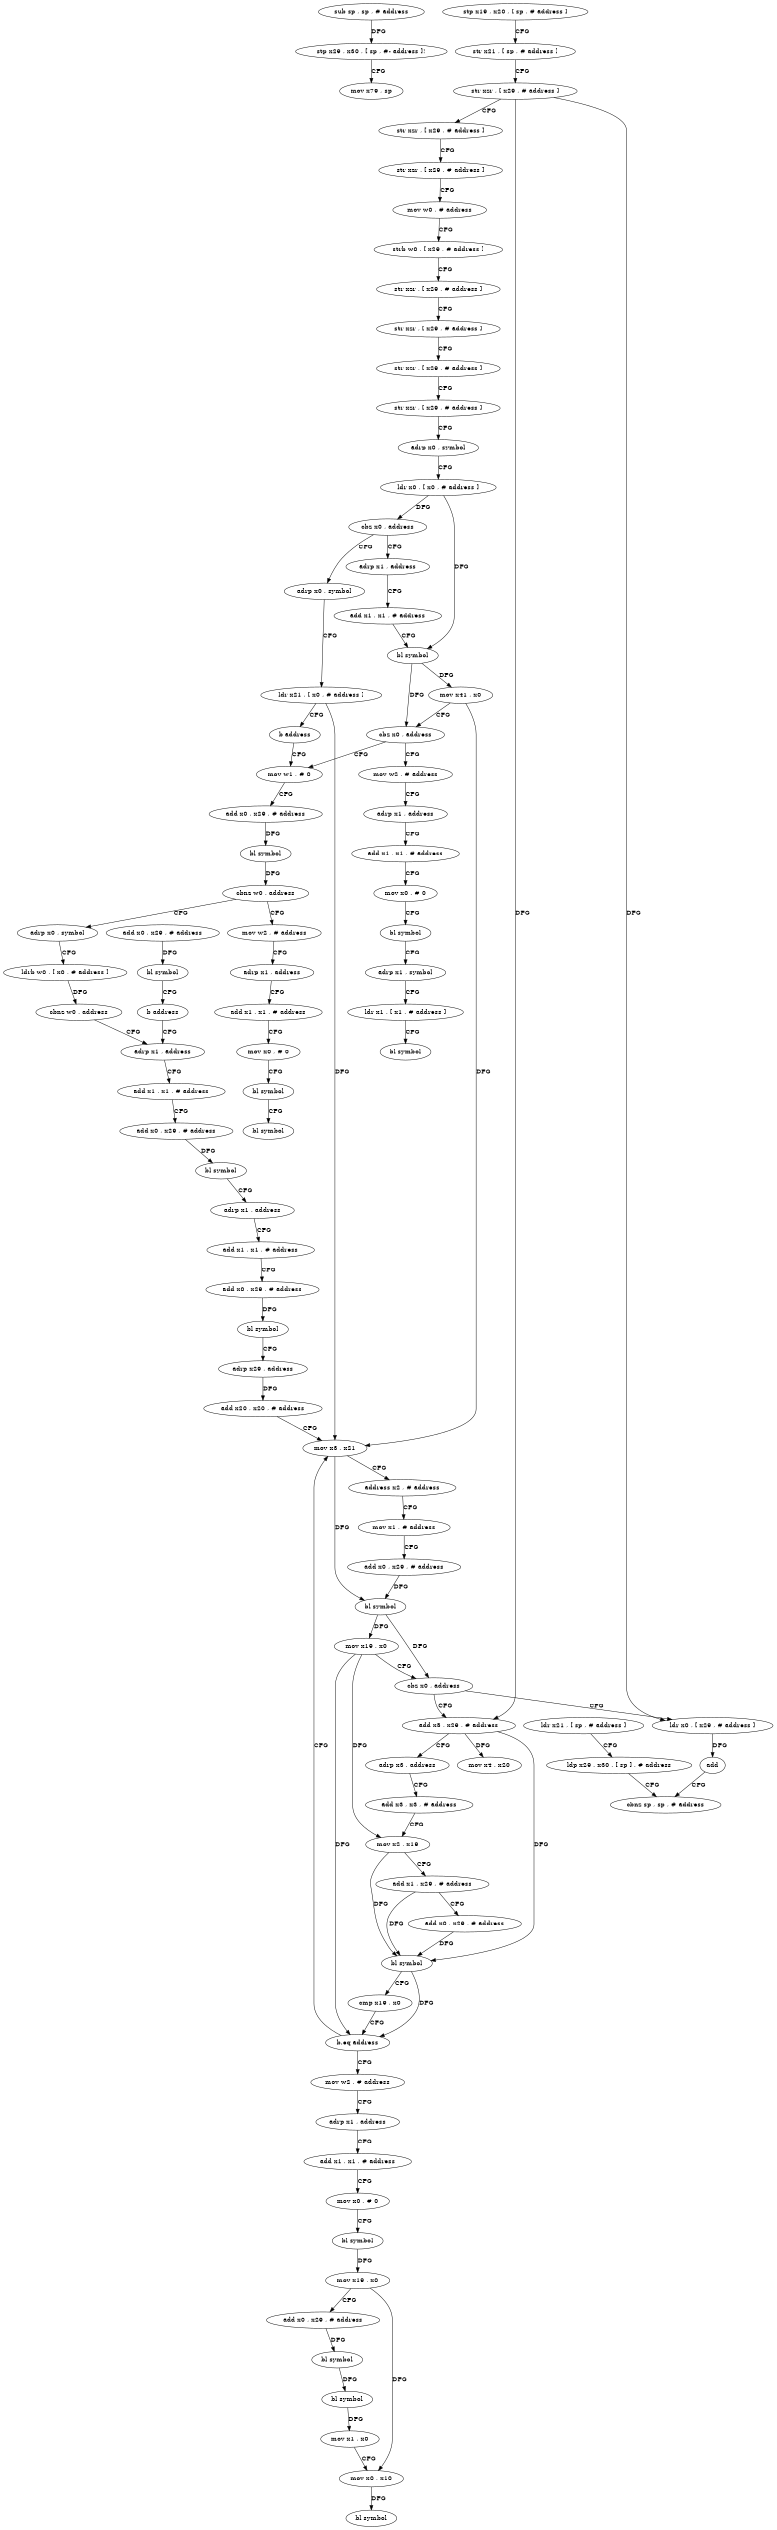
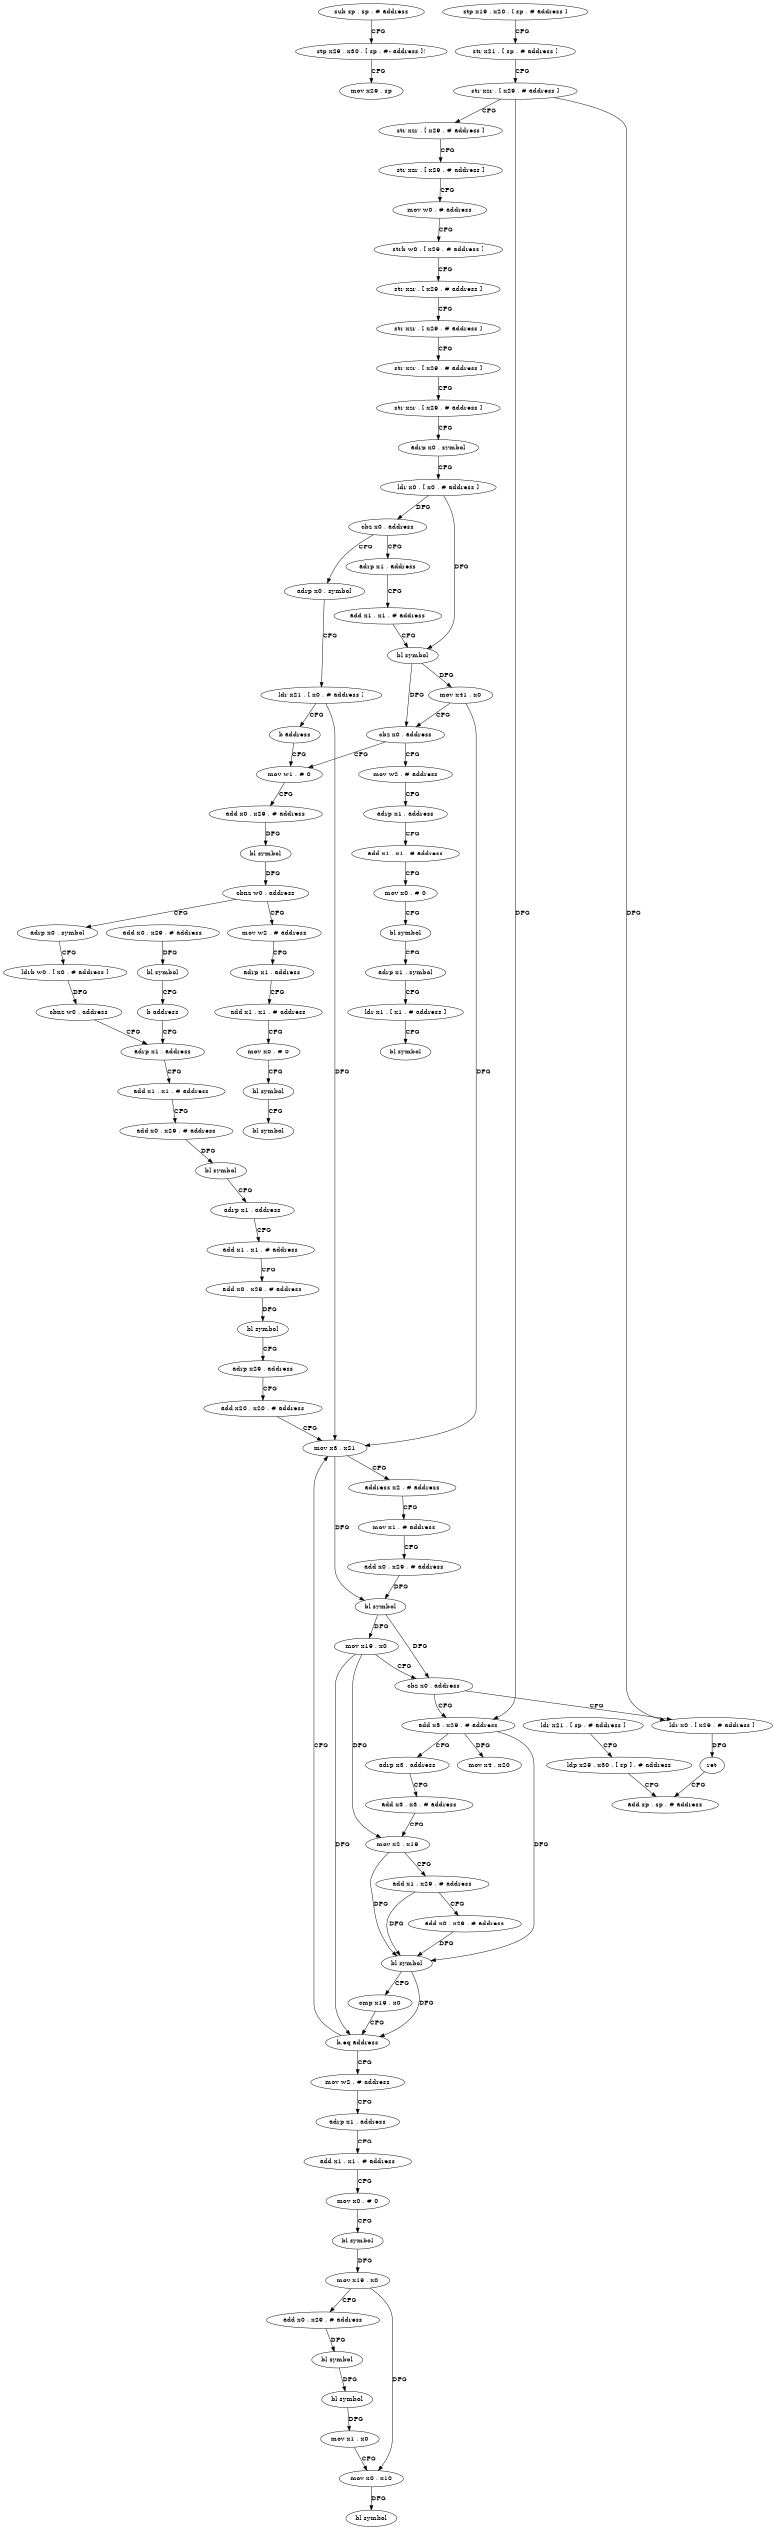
edge "sub sp , sp , # address" -> "stp x29 , x30 , [ sp , #- address ]!": label "DFG" -> "CFG"
node "mov x79 , sp": label "mov x79 , sp" -> "mov x29 , sp"
edge "adrp x29 , address" -> "add x20 , x20 , # address": label "DFG" -> "CFG"
node "add": label "add" -> "ret"
node "cbnz sp , sp , # address": label "cbnz sp , sp , # address" -> "add sp , sp , # address"
